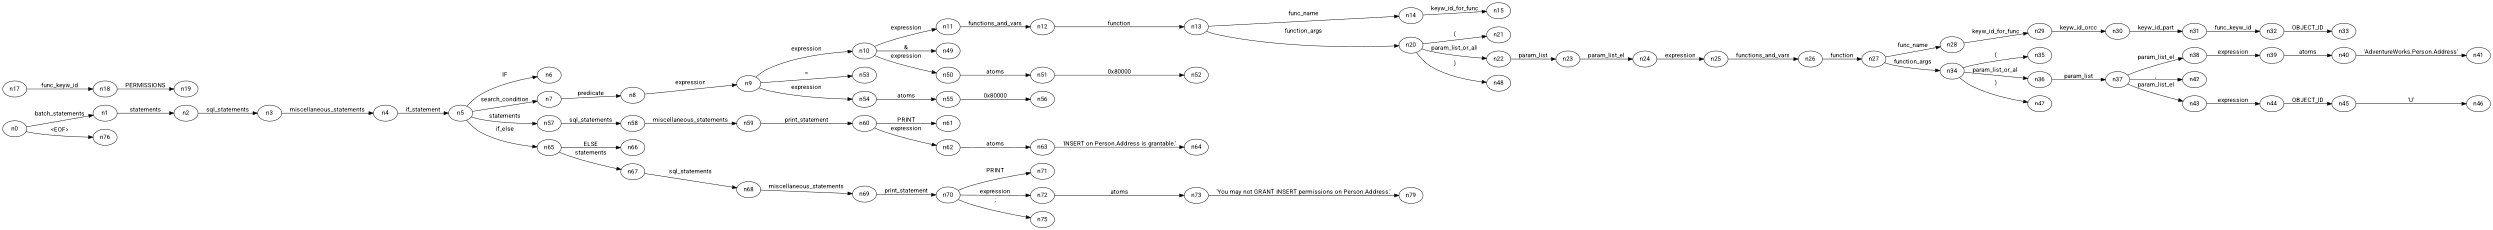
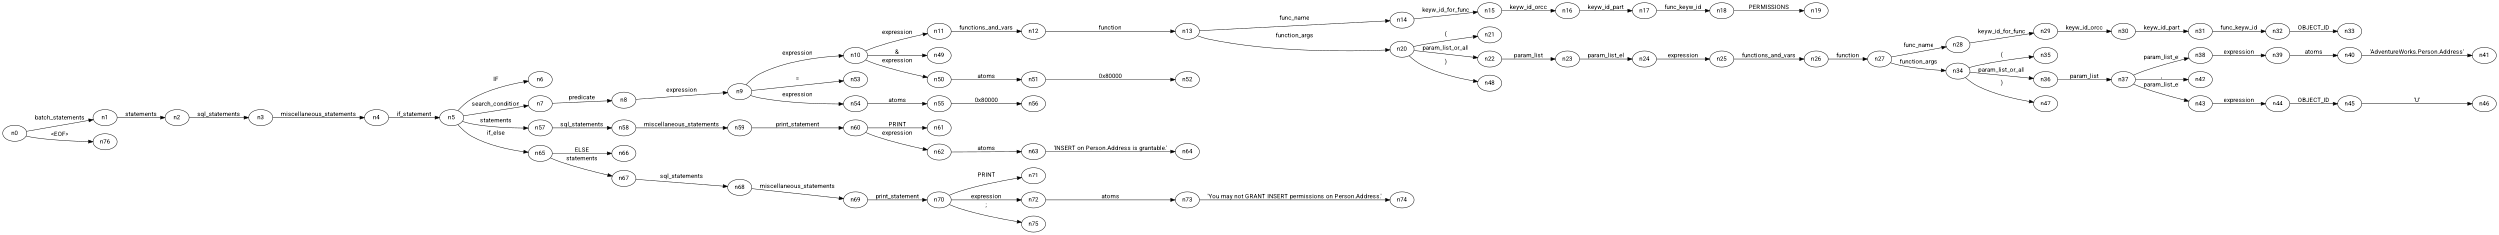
node "n16": added
node "n79": label "n79" -> "n74"
